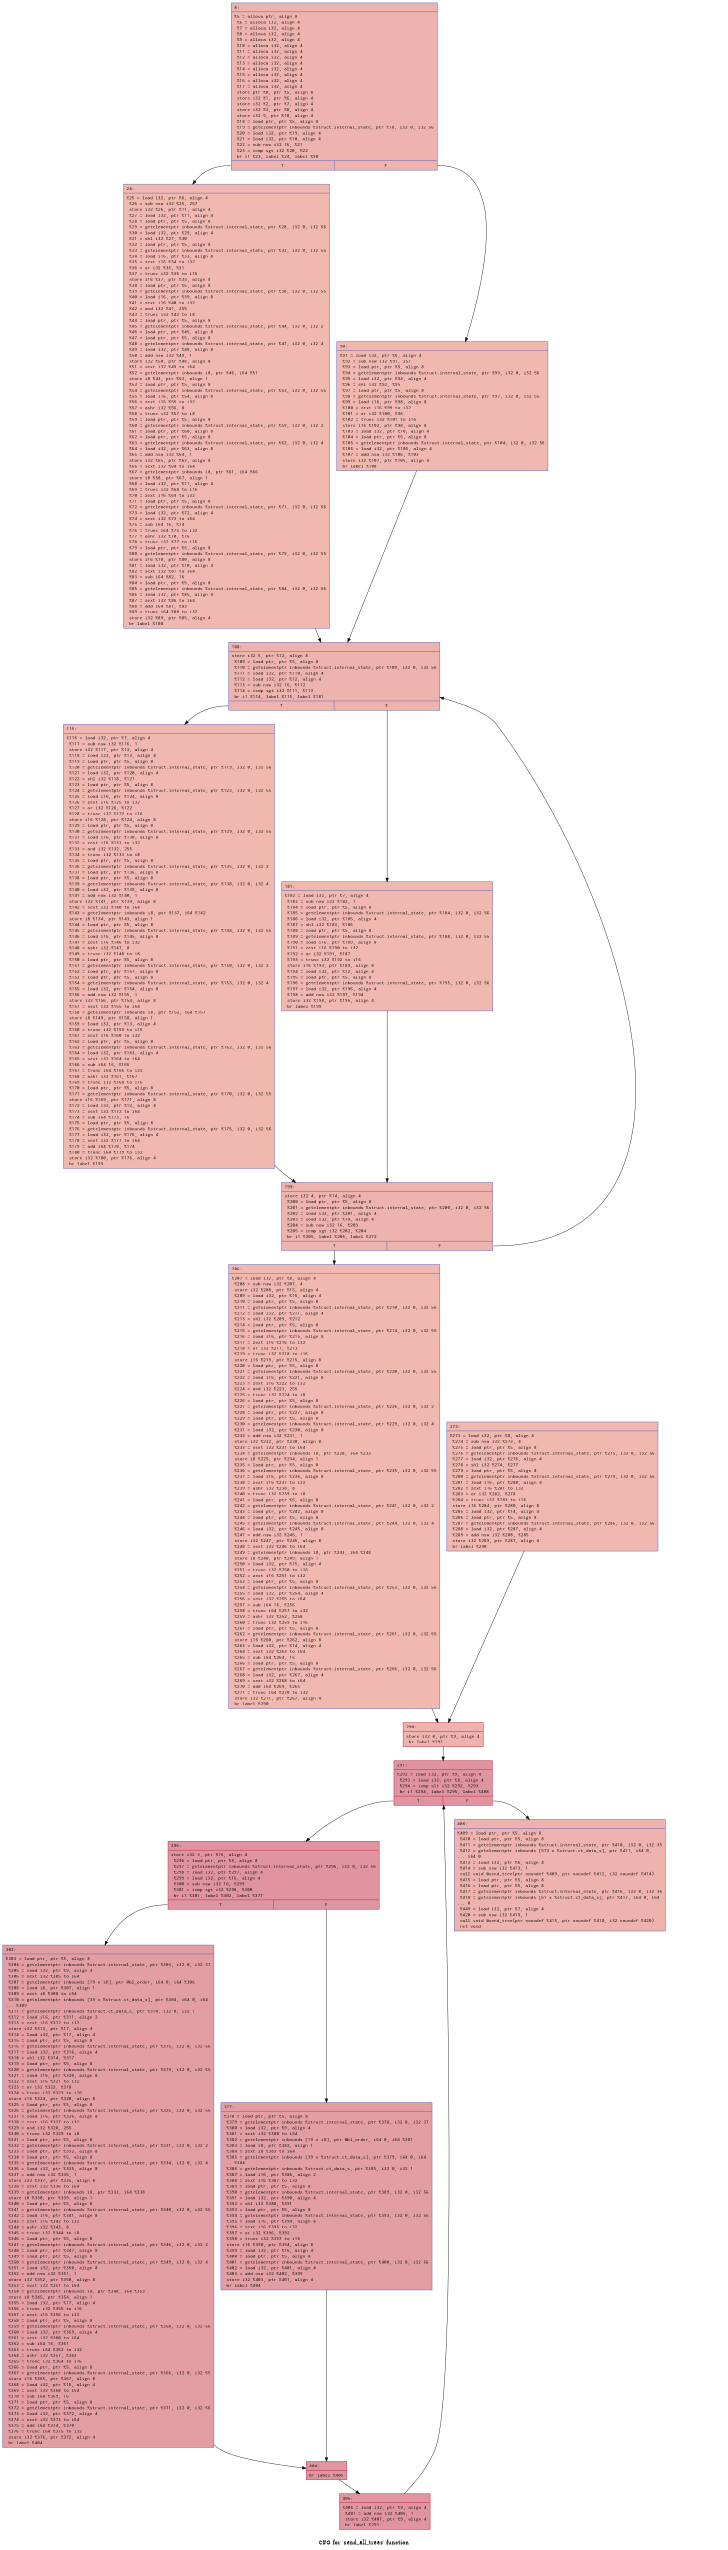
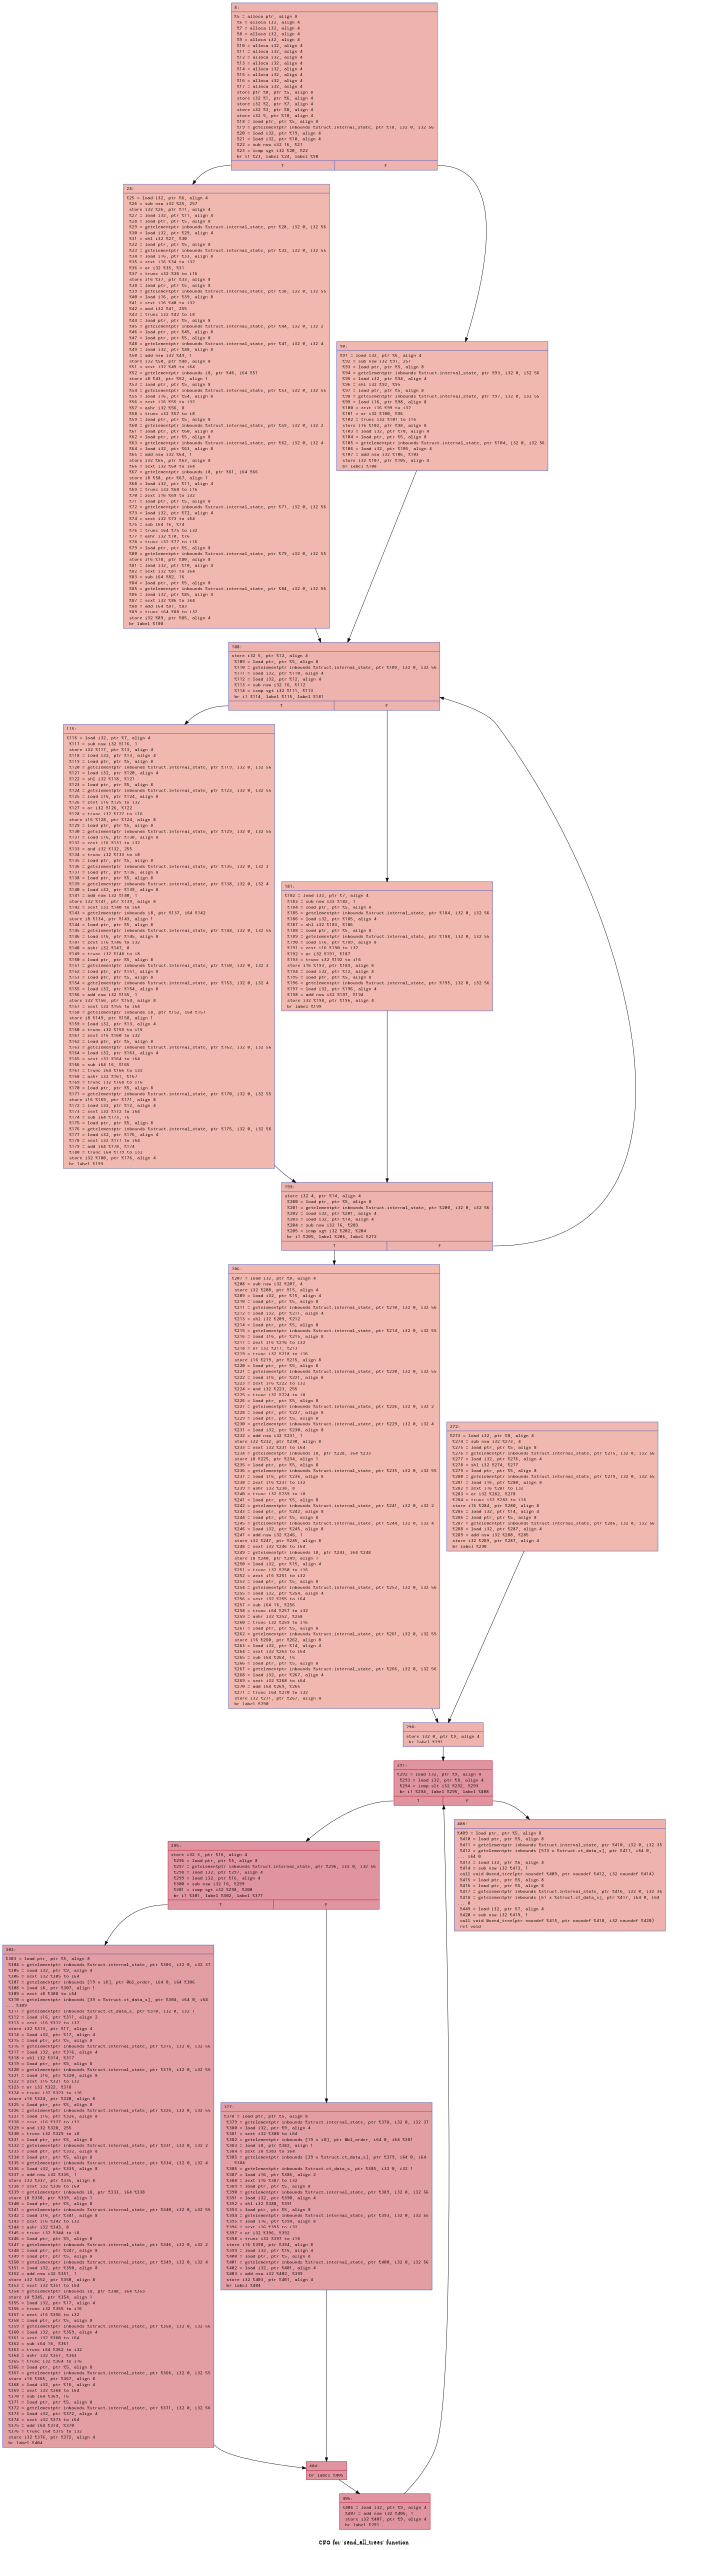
node "290:": color #b70d28ff -> #3d50c3ff
